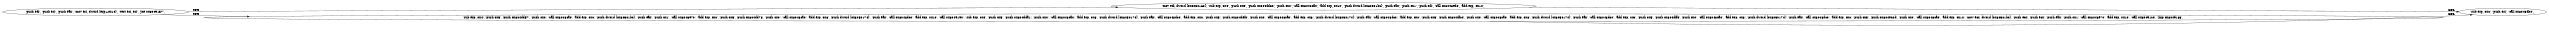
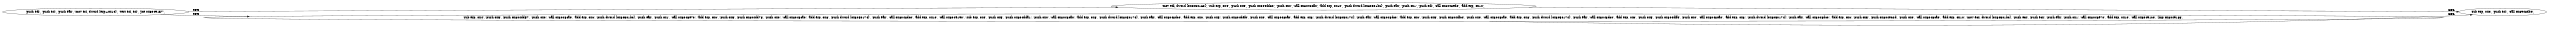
node "'sub esp, 0xc', 'push esi', 'call 0x8048db0',": label "'sub esp, 0xc', 'push esi', 'call 0x8048db0'," -> "'sub esp, 0xc', 'push esi', 'call 0x8948db0',"
